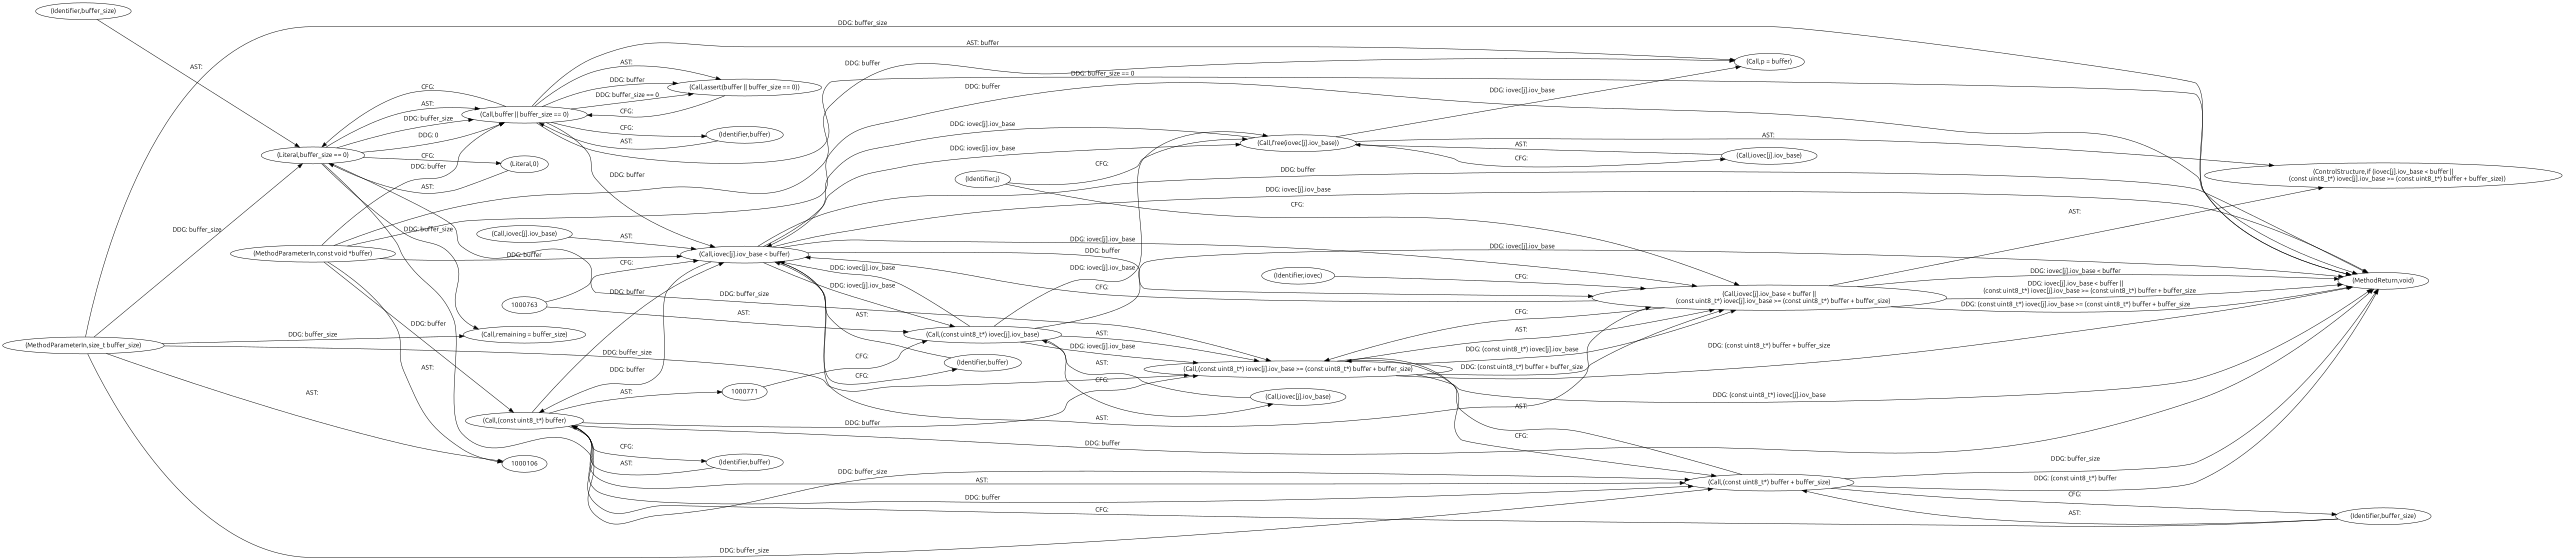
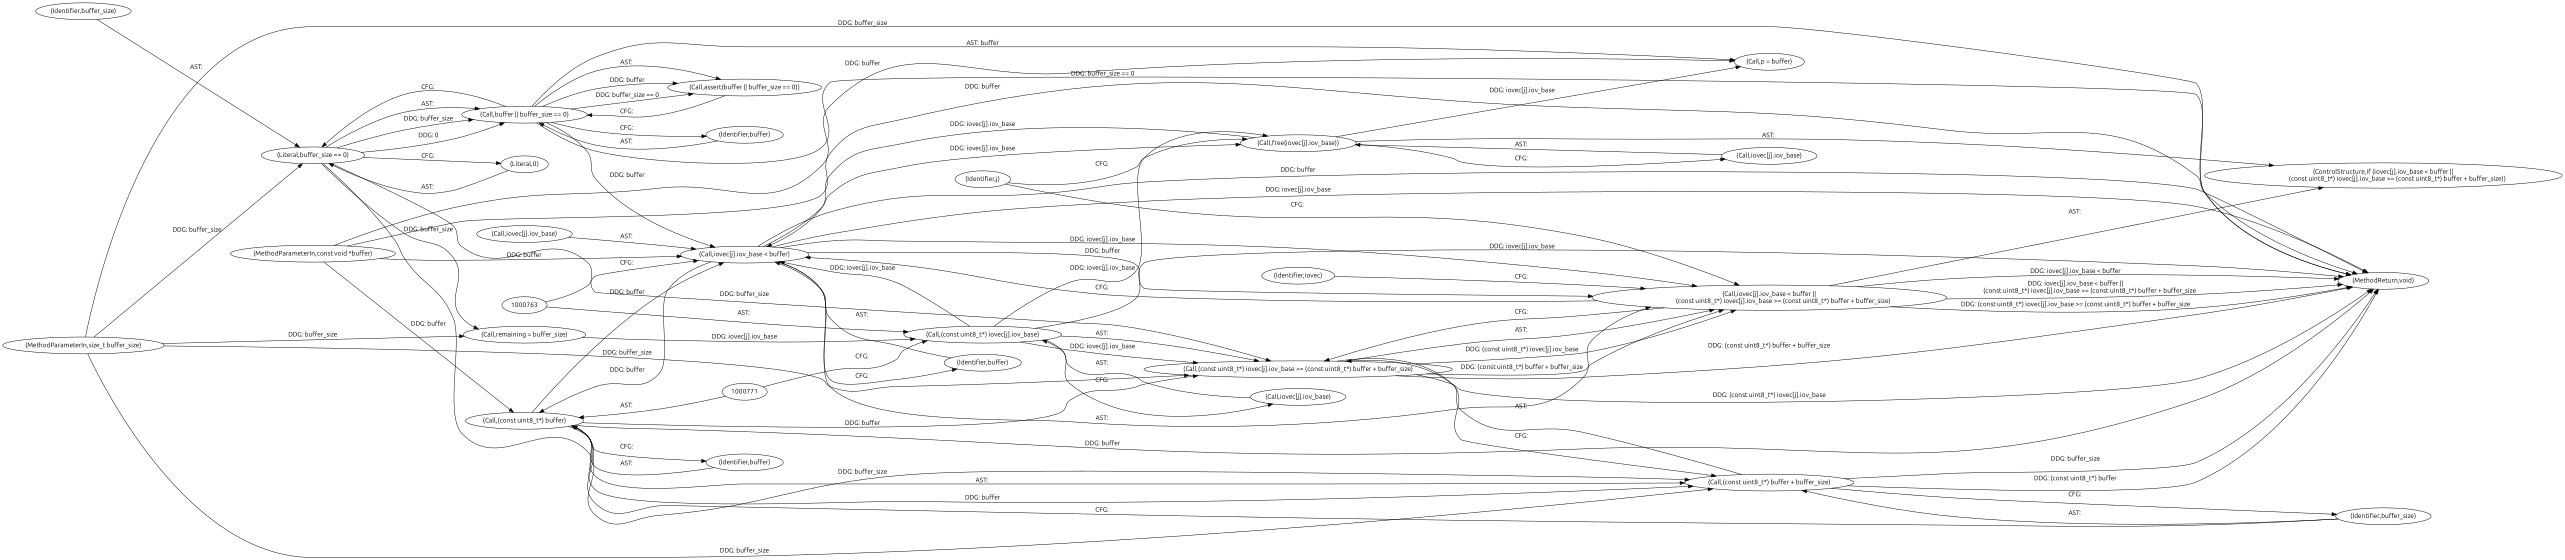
edge "(MethodParameterIn,const void *buffer)" -> "(Call,buffer || buffer_size == 0)": removed, label "DDG: buffer"
edge "(Call,iovec[j].iov_base < buffer)" -> "(Call,(const uint8_t*) iovec[j].iov_base)": now "(Call,remaining = buffer_size)" -> "(Call,(const uint8_t*) iovec[j].iov_base)"
edge "(Call,(const uint8_t*) buffer)" -> "1000771": reversed
node "1000106": removed
